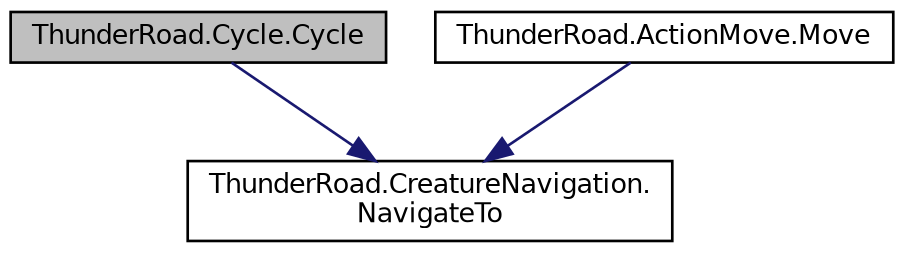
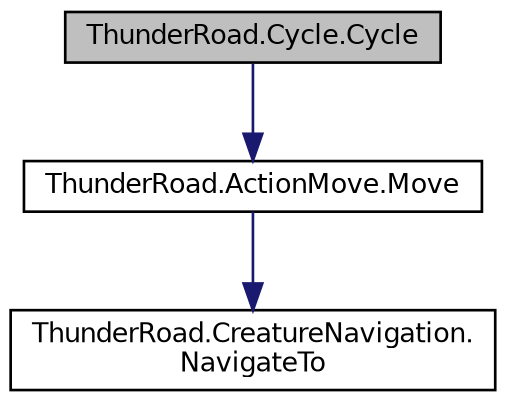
edge "ThunderRoad.Cycle.Cycle" -> "ThunderRoad.CreatureNavigation. NavigateTo": now "ThunderRoad.Cycle.Cycle" -> "ThunderRoad.ActionMove.Move"
